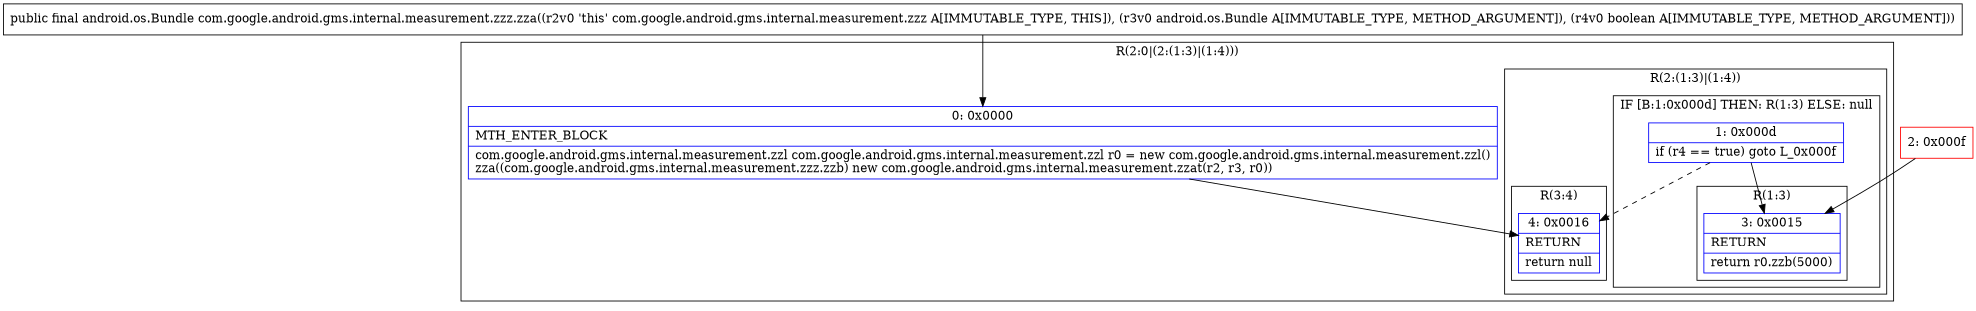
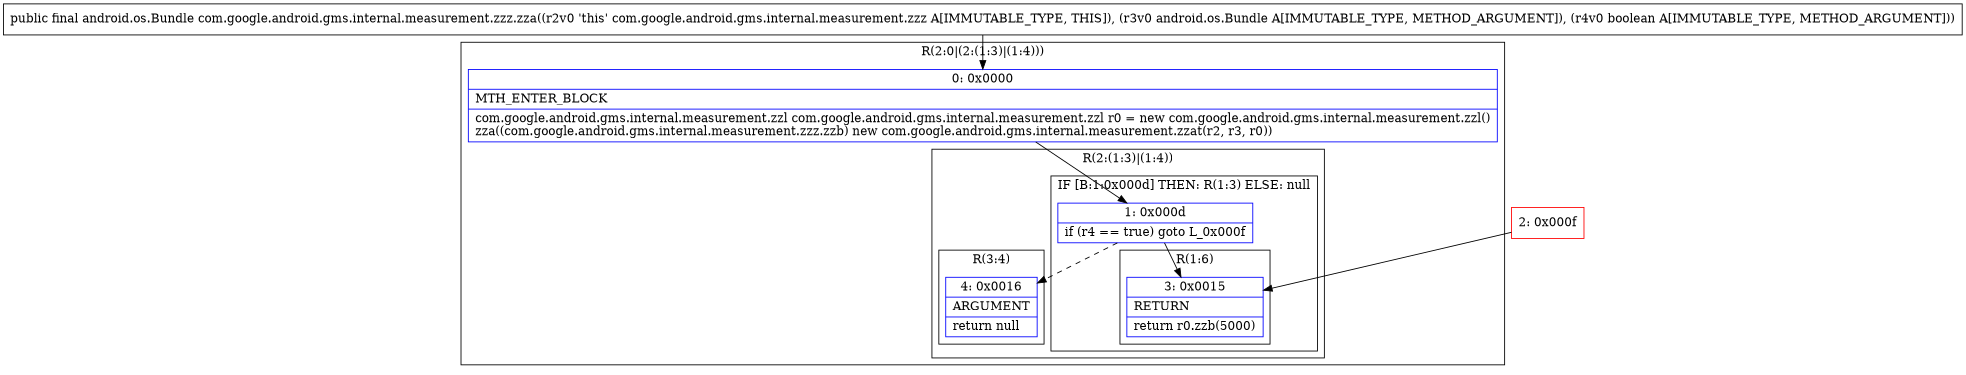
cluster "R(1:3)": label "R(1:3)" -> "R(1:6)"
edge "0: 0x0000" -> "4: 0x0016": now "0: 0x0000" -> "1: 0x000d"
node "4: 0x0016": text "RETURN" -> "ARGUMENT"
